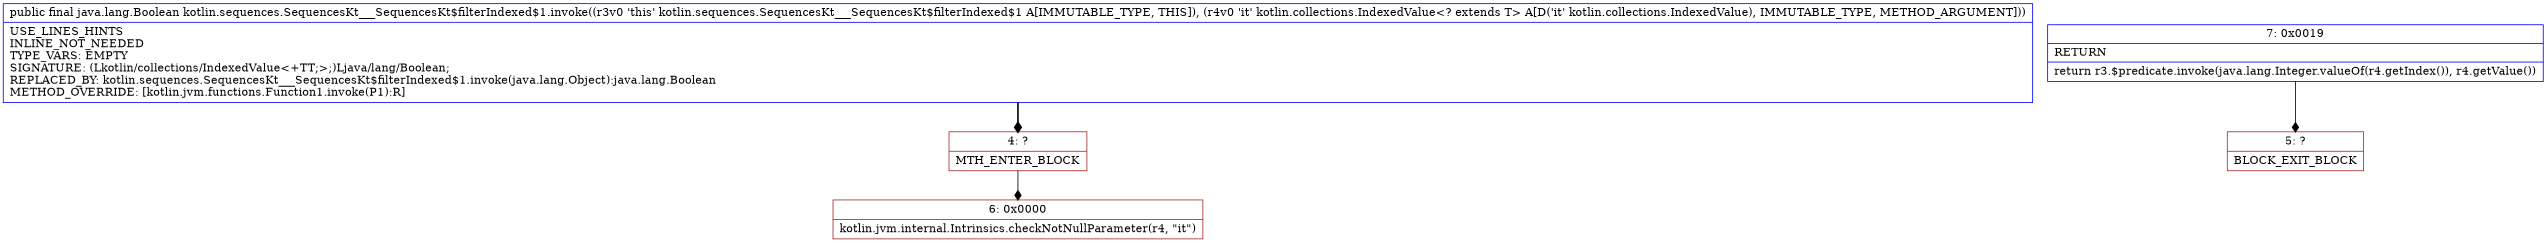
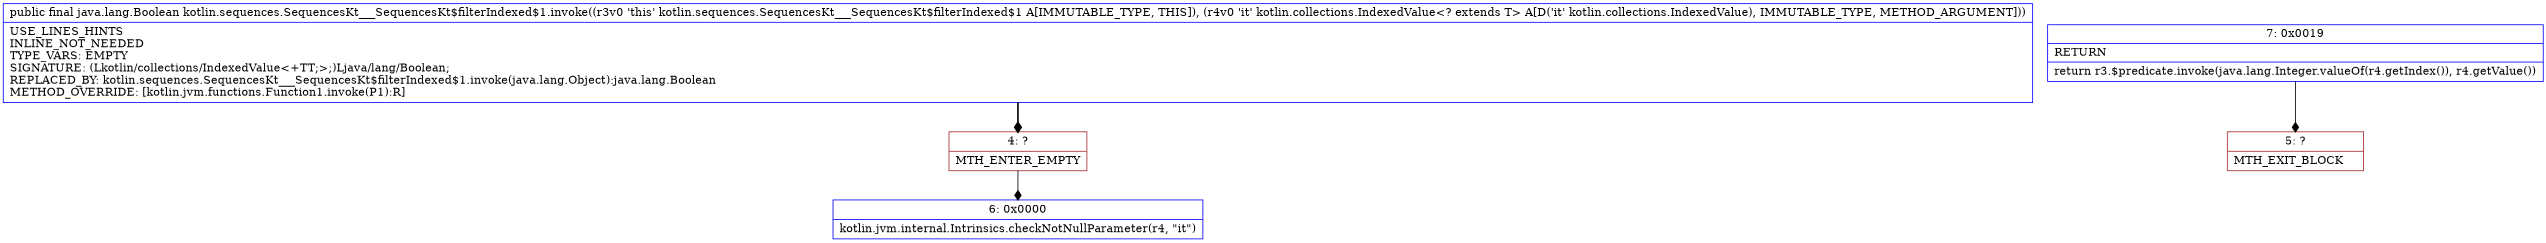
node "4: ?": text "MTH_ENTER_BLOCK" -> "MTH_ENTER_EMPTY"
node "5: ?": text "BLOCK_EXIT_BLOCK" -> "MTH_EXIT_BLOCK"
node "6: 0x0000": color brown -> blue
